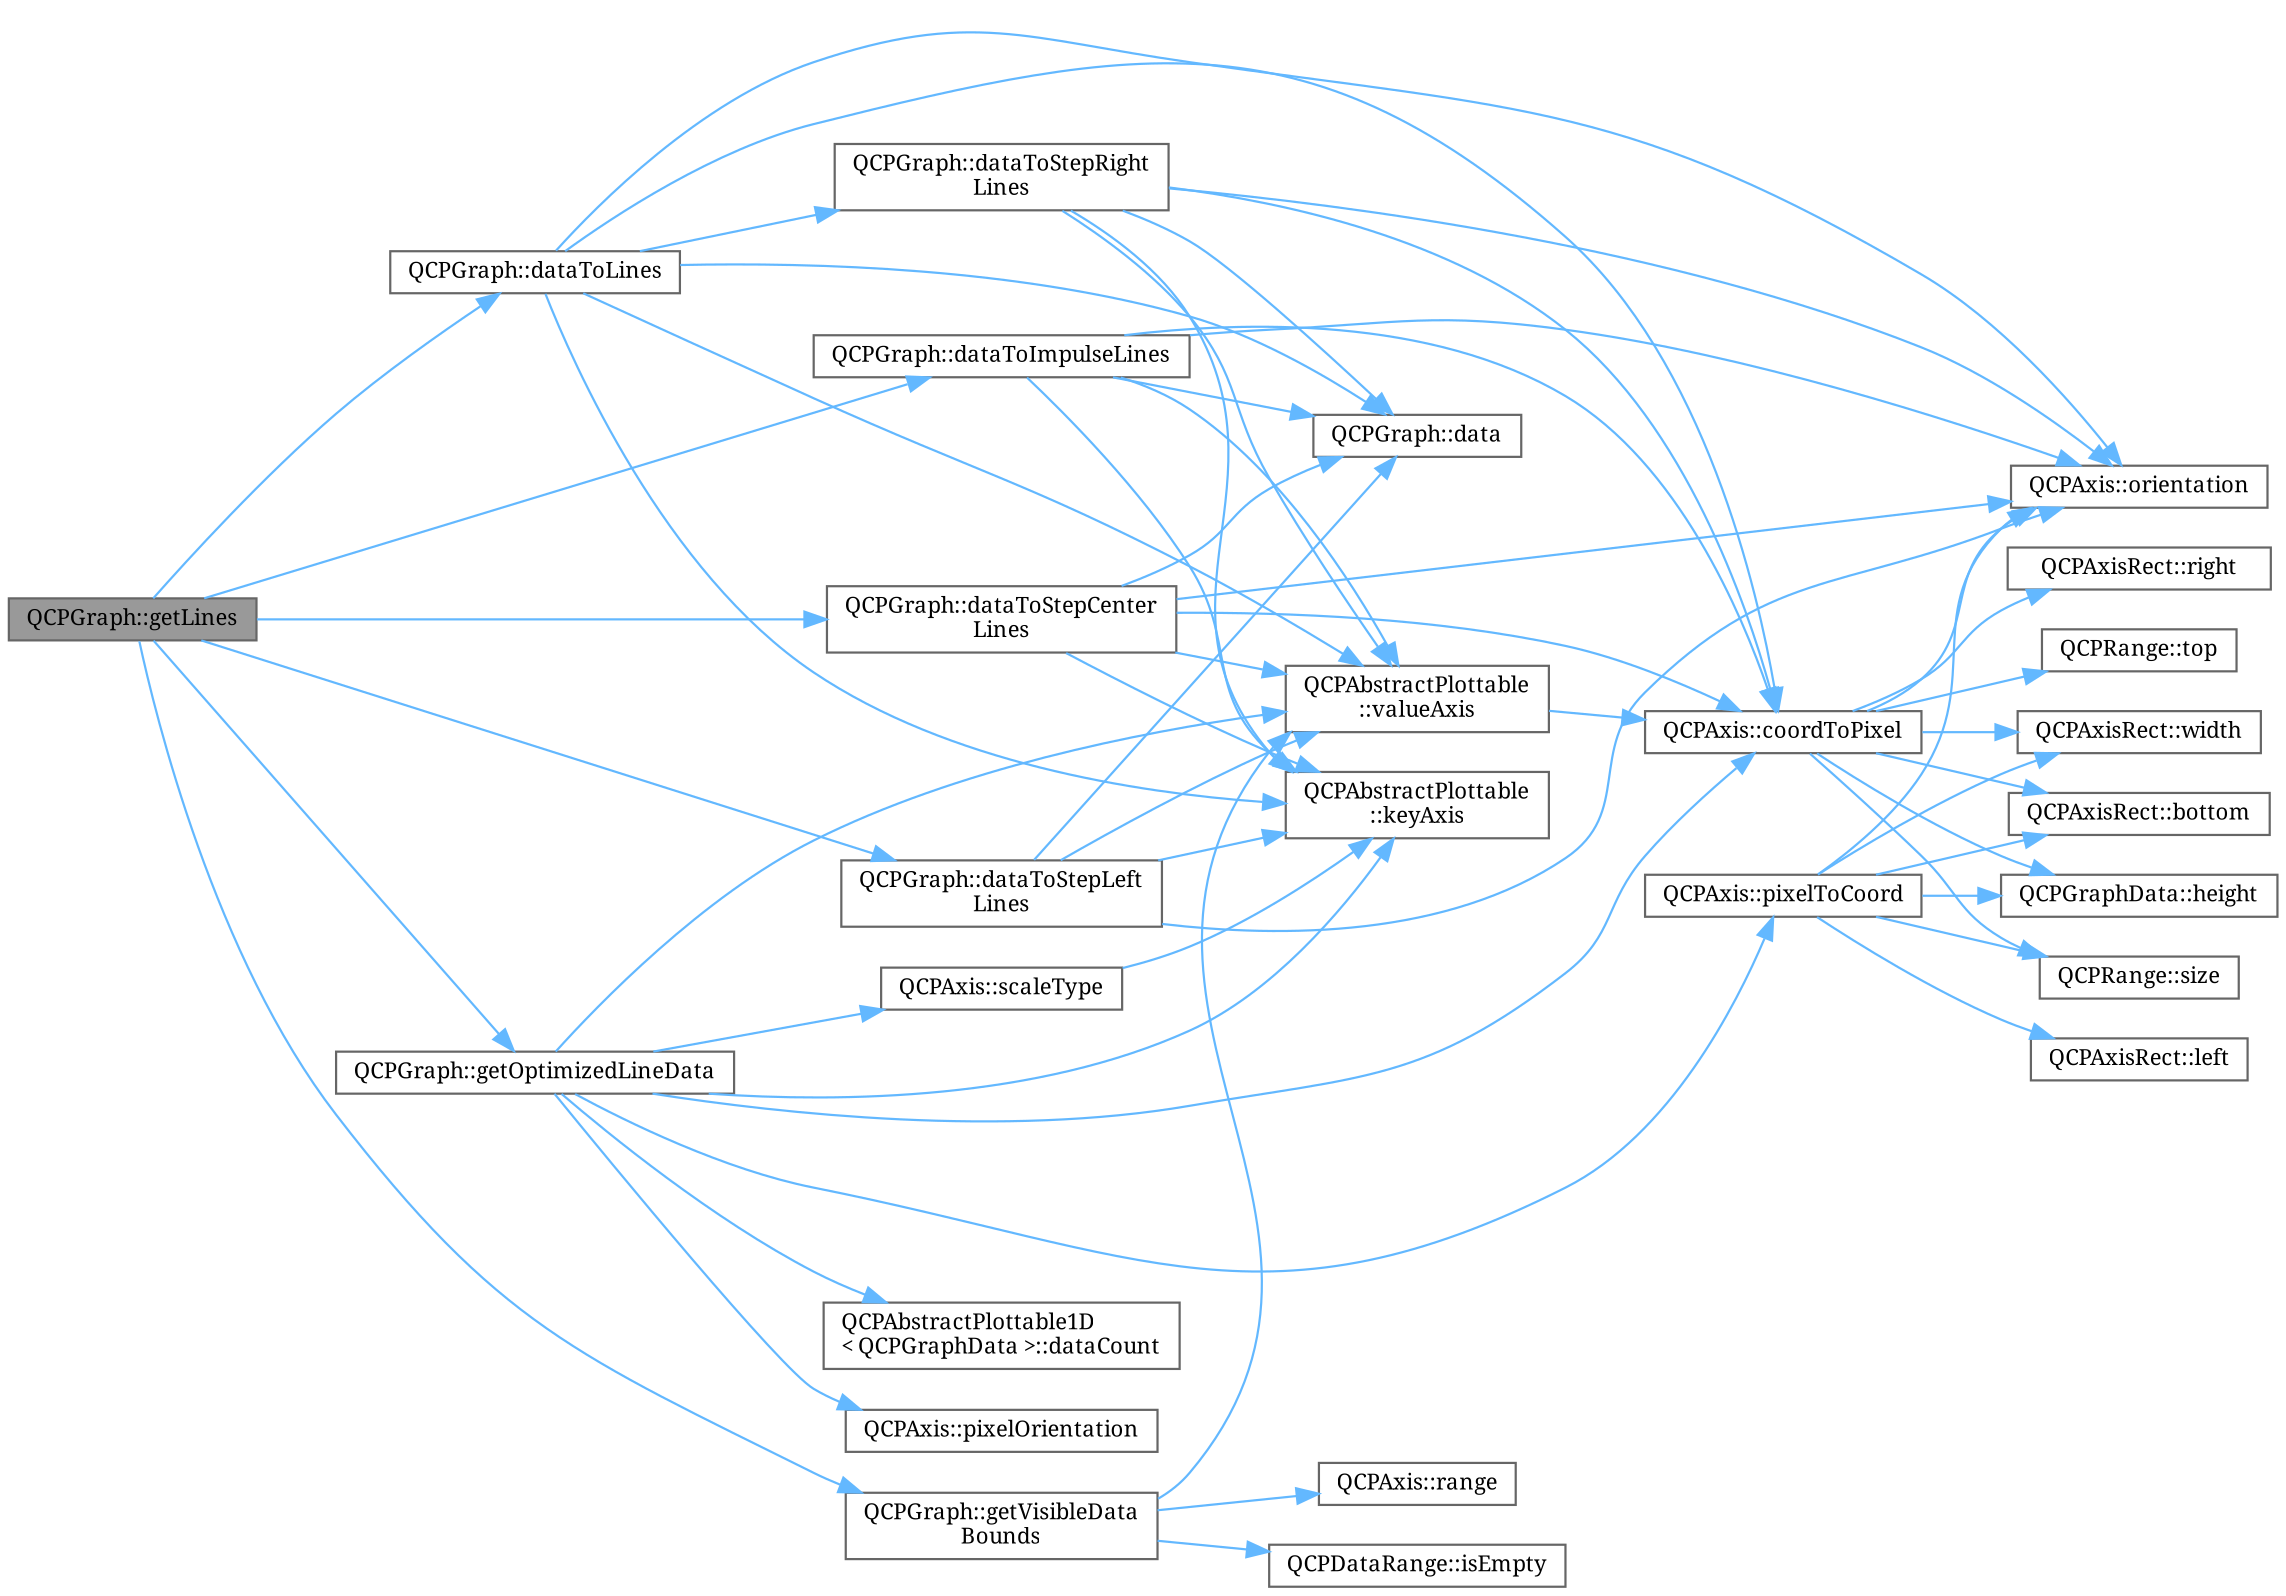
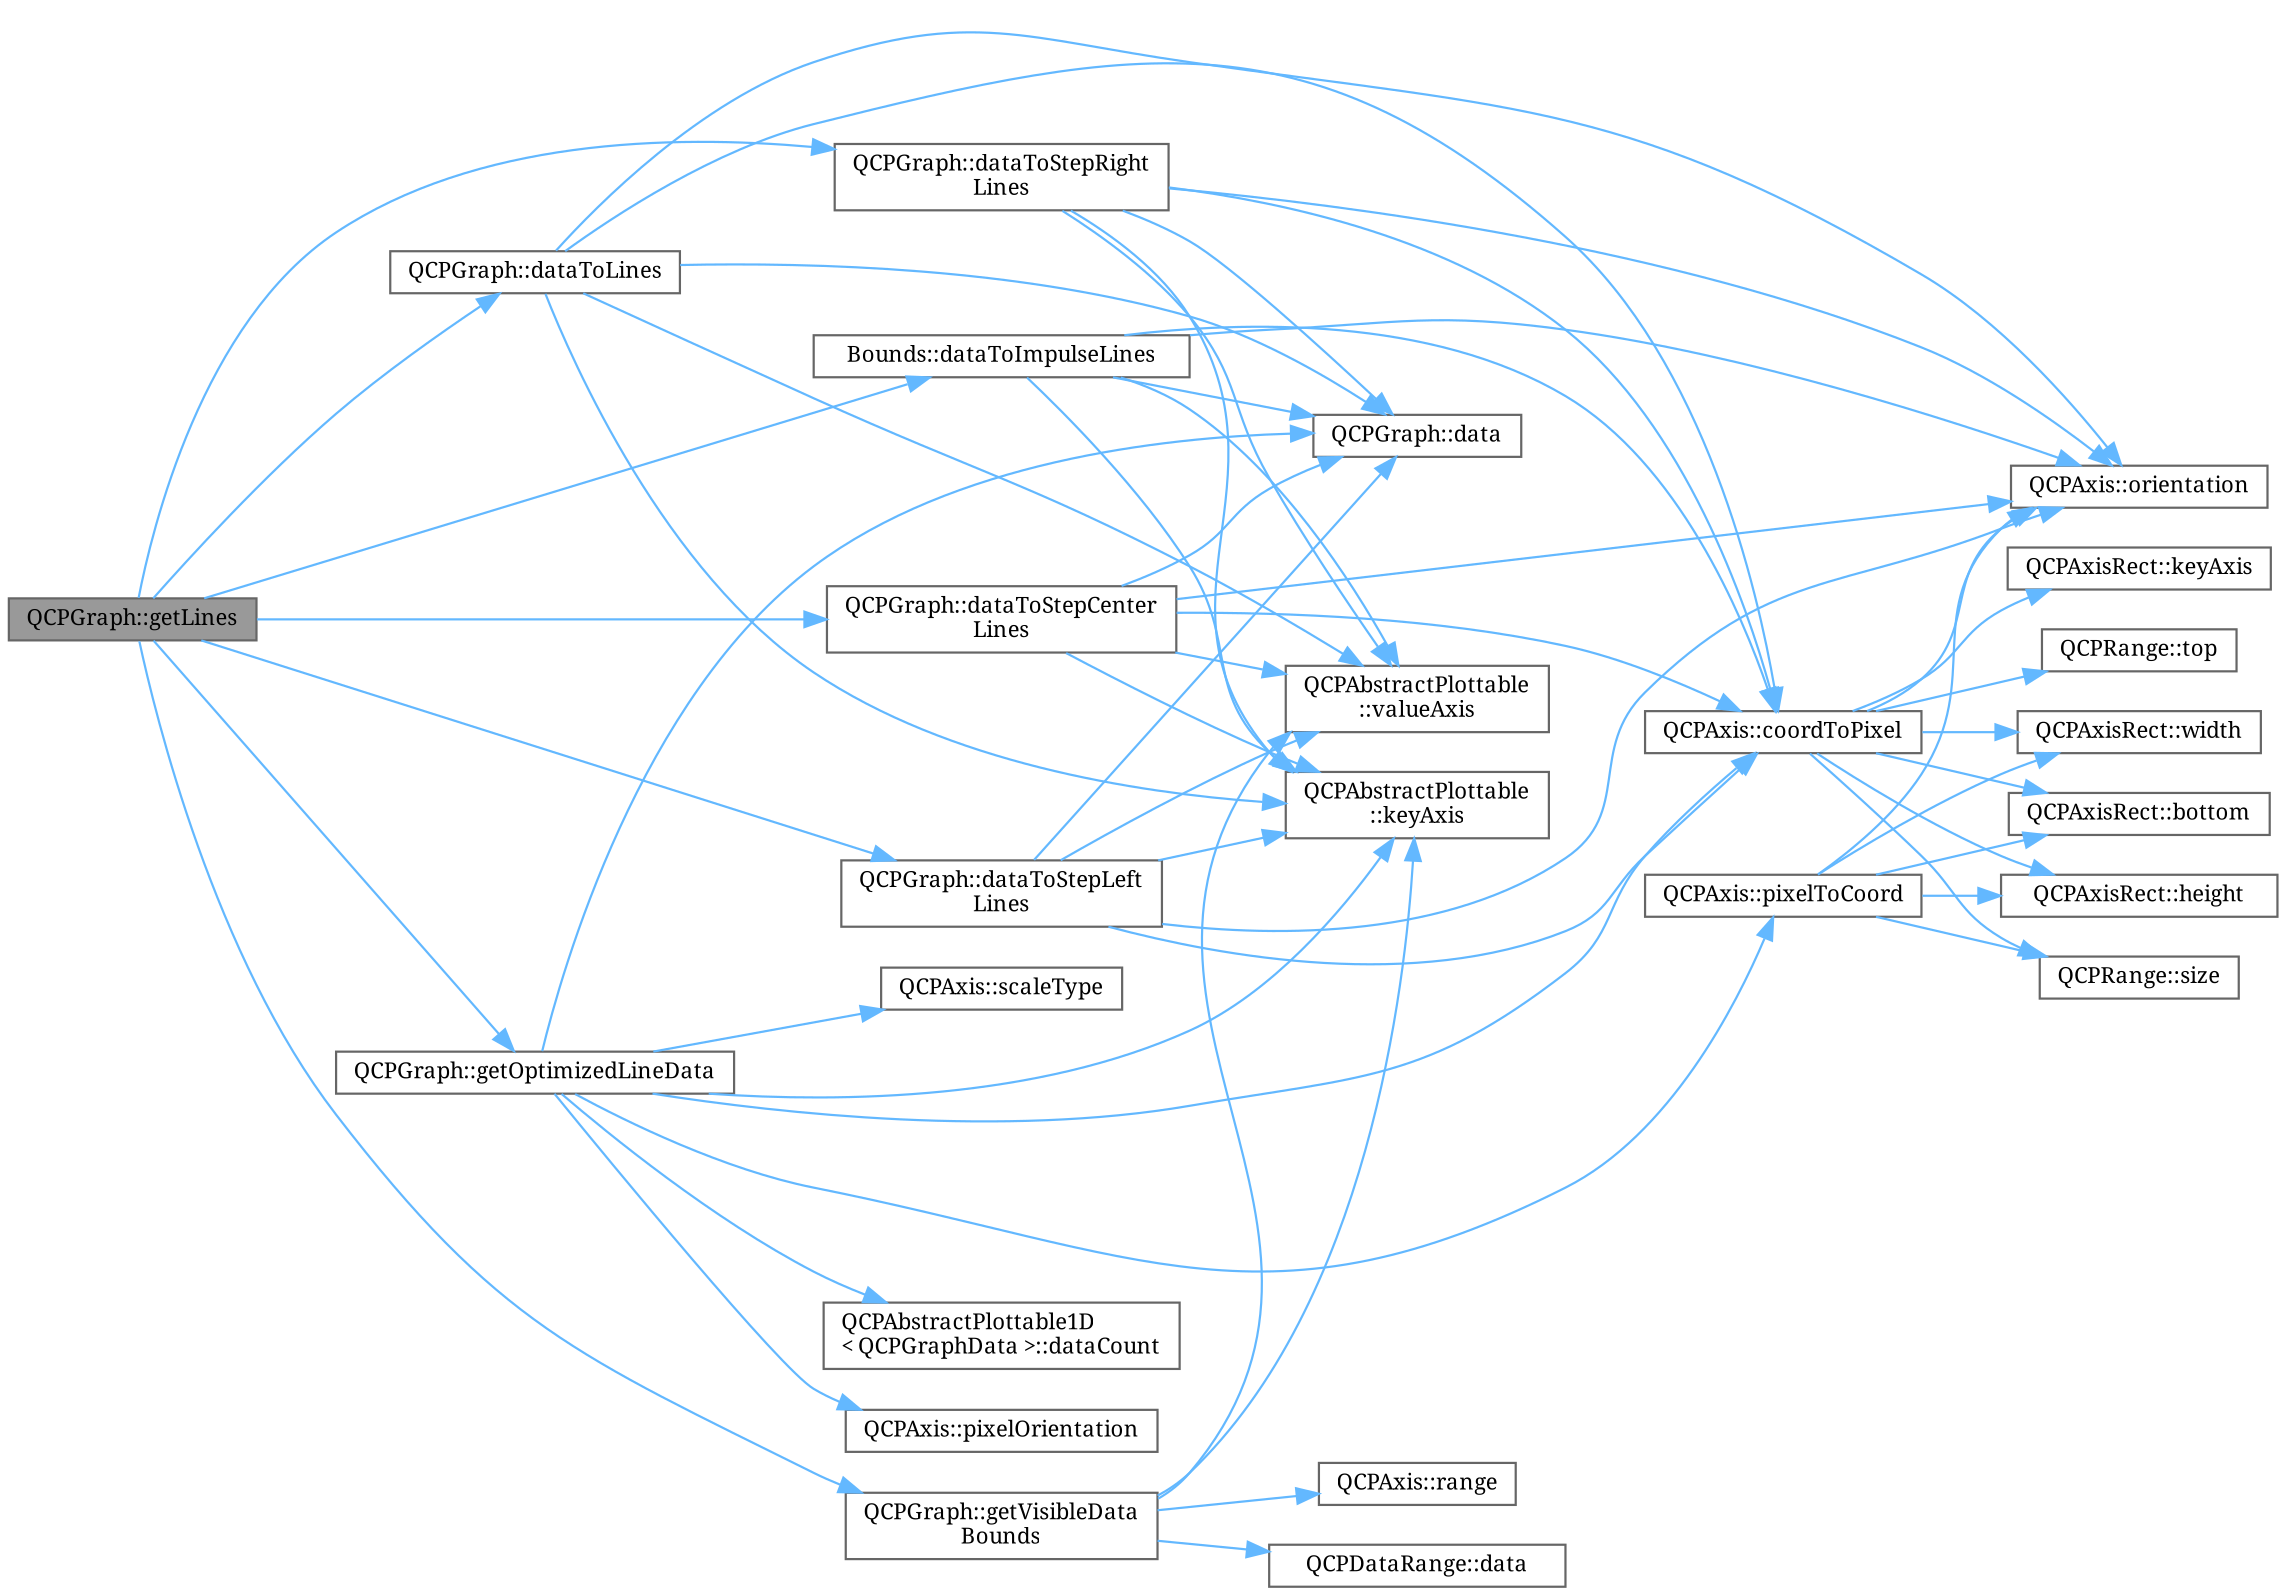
edge "QCPGraph::dataToLines" -> "QCPGraph::dataToStepRight Lines": now "QCPGraph::getLines" -> "QCPGraph::dataToStepRight Lines"
node "QCPGraph::dataToImpulseLines": label "QCPGraph::dataToImpulseLines" -> "Bounds::dataToImpulseLines"
node "QCPAxisRect::right": label "QCPAxisRect::right" -> "QCPAxisRect::keyAxis"
edge "QCPAbstractPlottable ::valueAxis" -> "QCPAxis::coordToPixel": now "QCPGraph::dataToStepLeft Lines" -> "QCPAxis::coordToPixel"
edge "QCPGraph::getOptimizedLineData" -> "QCPAbstractPlottable ::valueAxis": now "QCPGraph::getOptimizedLineData" -> "QCPGraph::data"
node "QCPGraphData::height": label "QCPGraphData::height" -> "QCPAxisRect::height"
edge "QCPAxis::scaleType" -> "QCPAbstractPlottable ::keyAxis": now "QCPGraph::getVisibleData Bounds" -> "QCPAbstractPlottable ::keyAxis"
node "QCPAxisRect::left": removed
node "QCPDataRange::isEmpty": label "QCPDataRange::isEmpty" -> "QCPDataRange::data"
